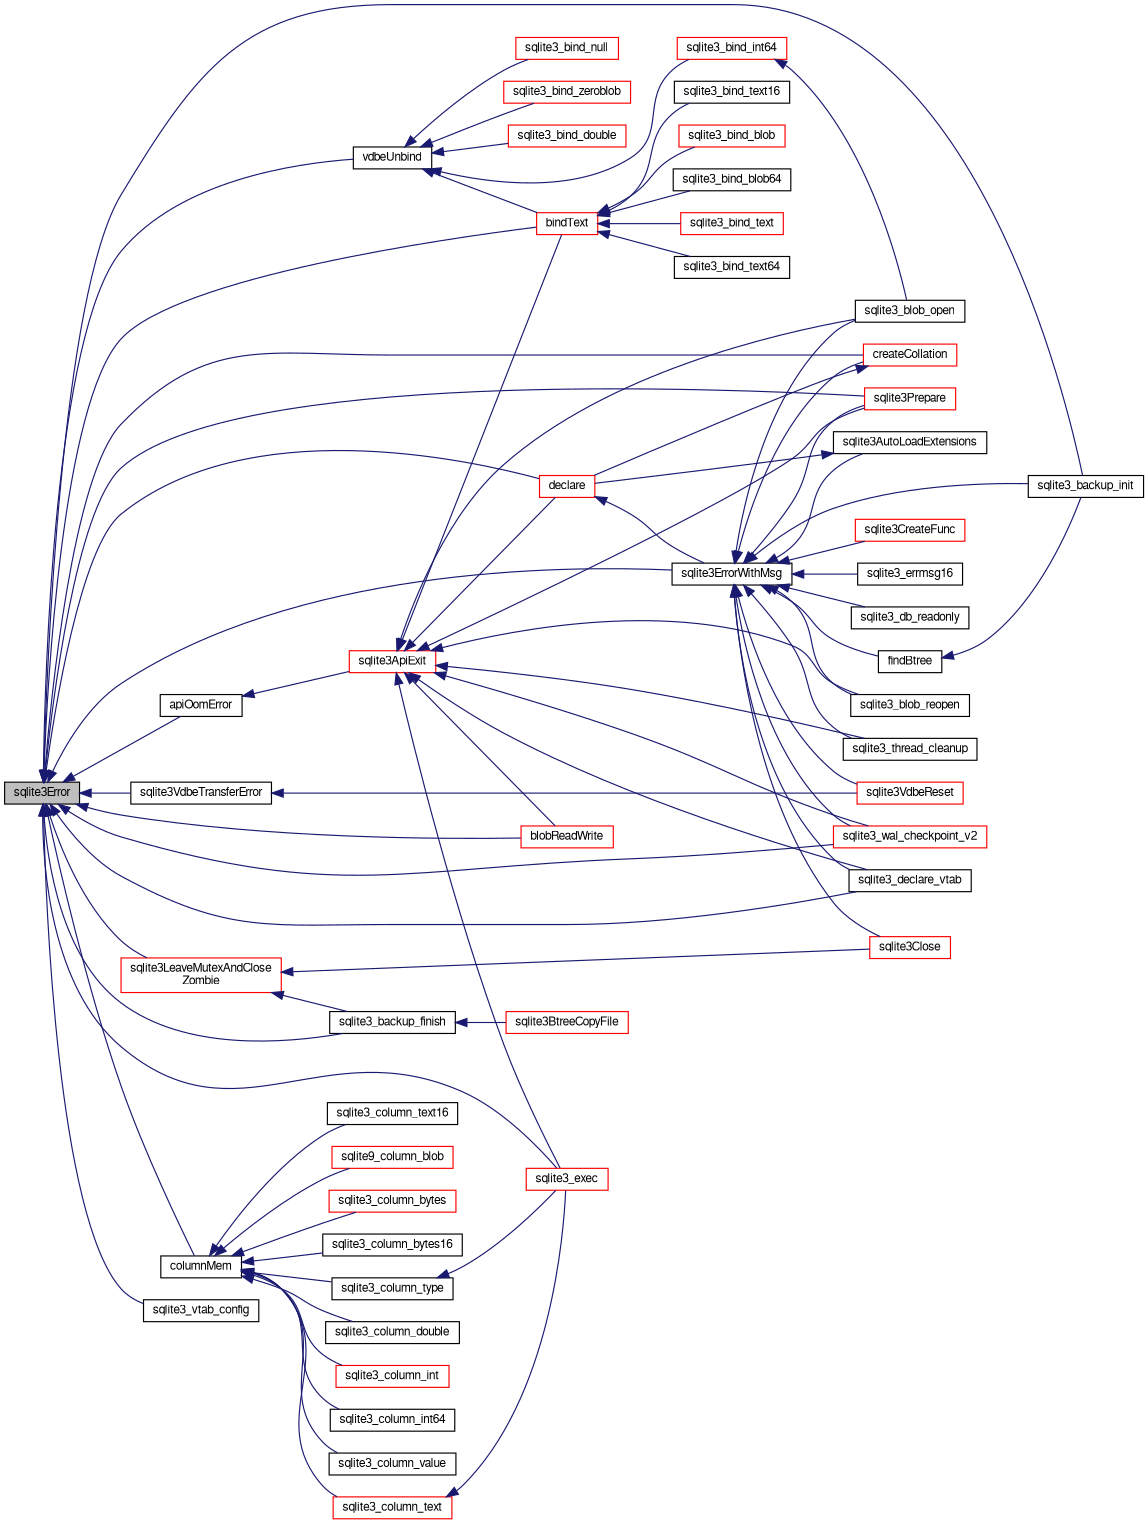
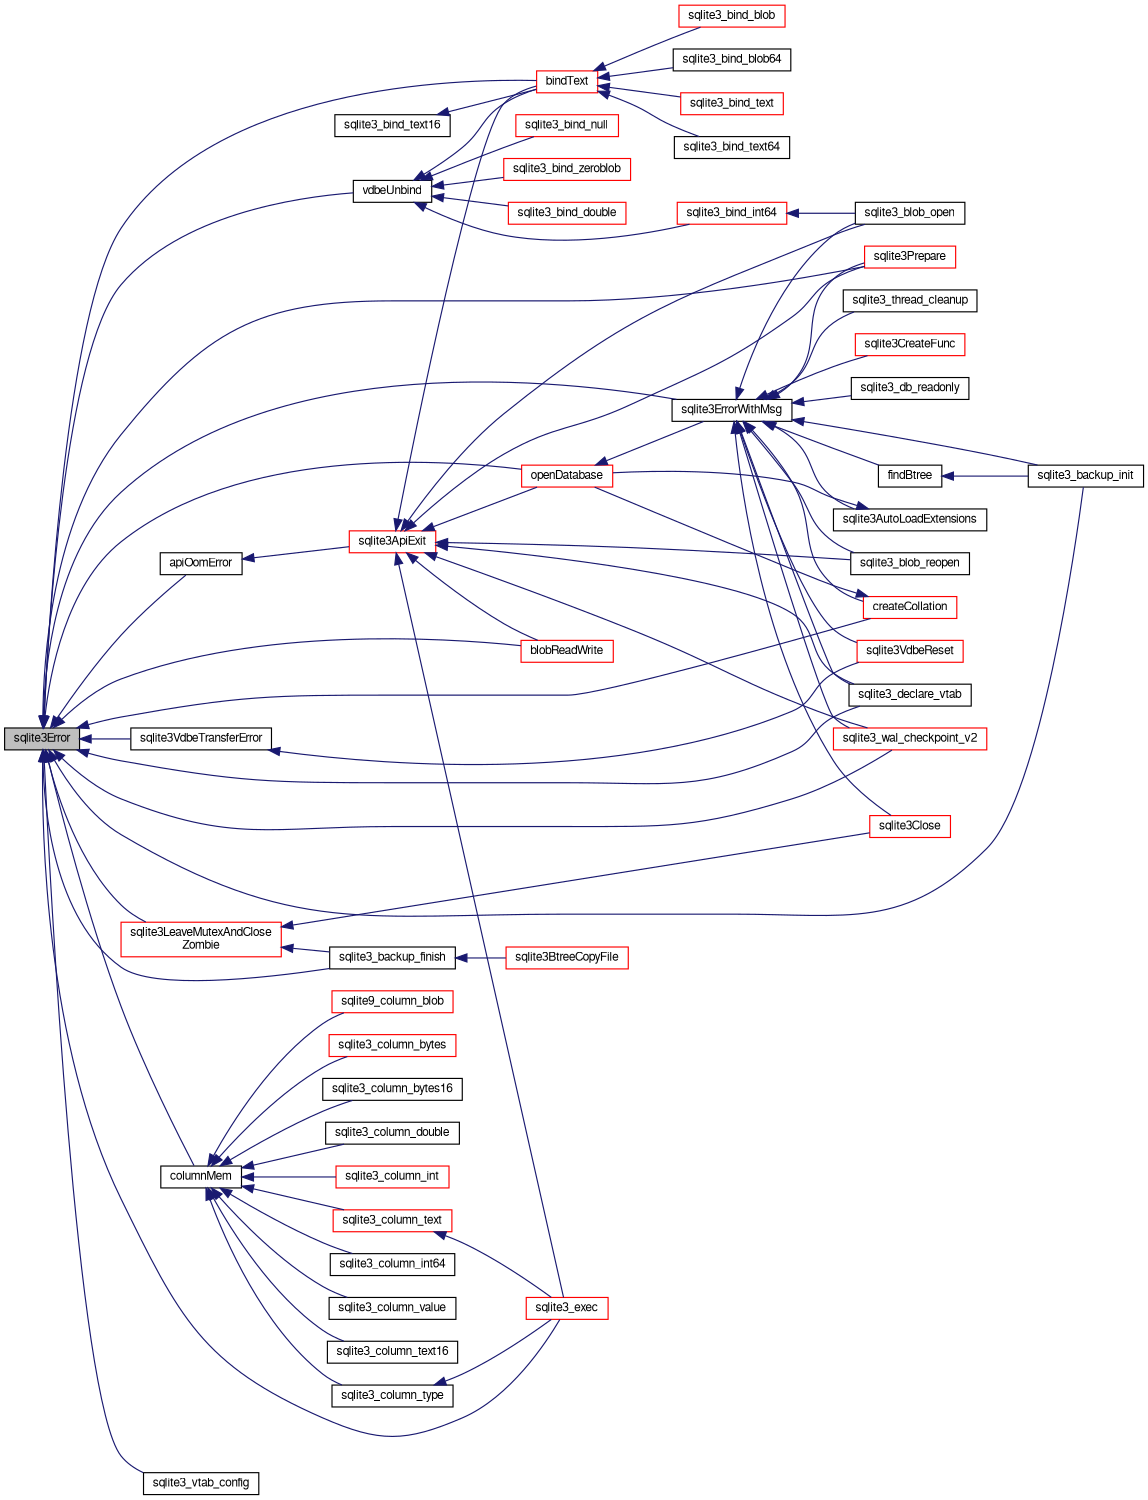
edge "sqlite3_bind_text16" -> "bindText": reversed
node "declare": label "declare" -> "openDatabase"
node "sqlite3_errmsg16": removed
edge "sqlite3_thread_cleanup" -> "sqlite3ApiExit": removed
